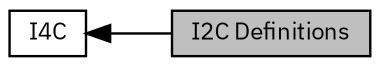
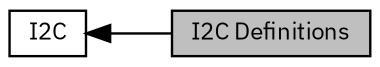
node "I4C": label "I4C" -> "I2C"
